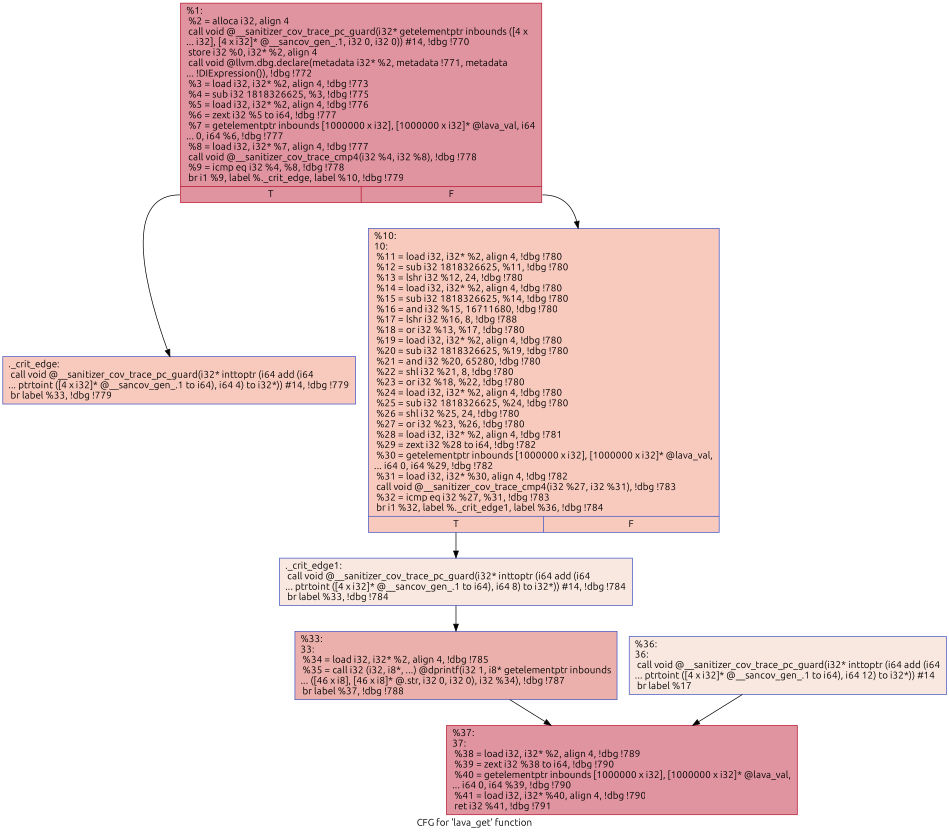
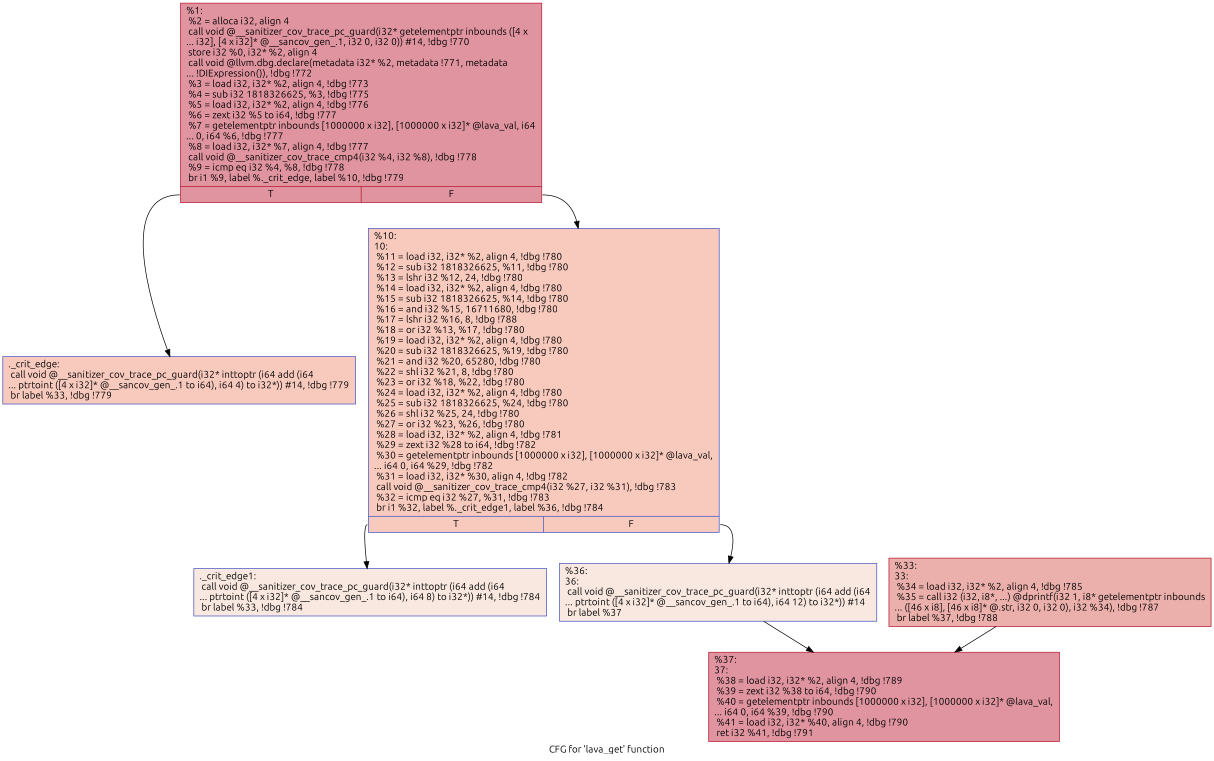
edge "%10:" -> "%36:": added
edge "._crit_edge1:" -> "%33:": removed
node "%33:": color #3d50c3ff -> #b70d28ff
node "%36:": text "br label %17" -> "br label %37"
